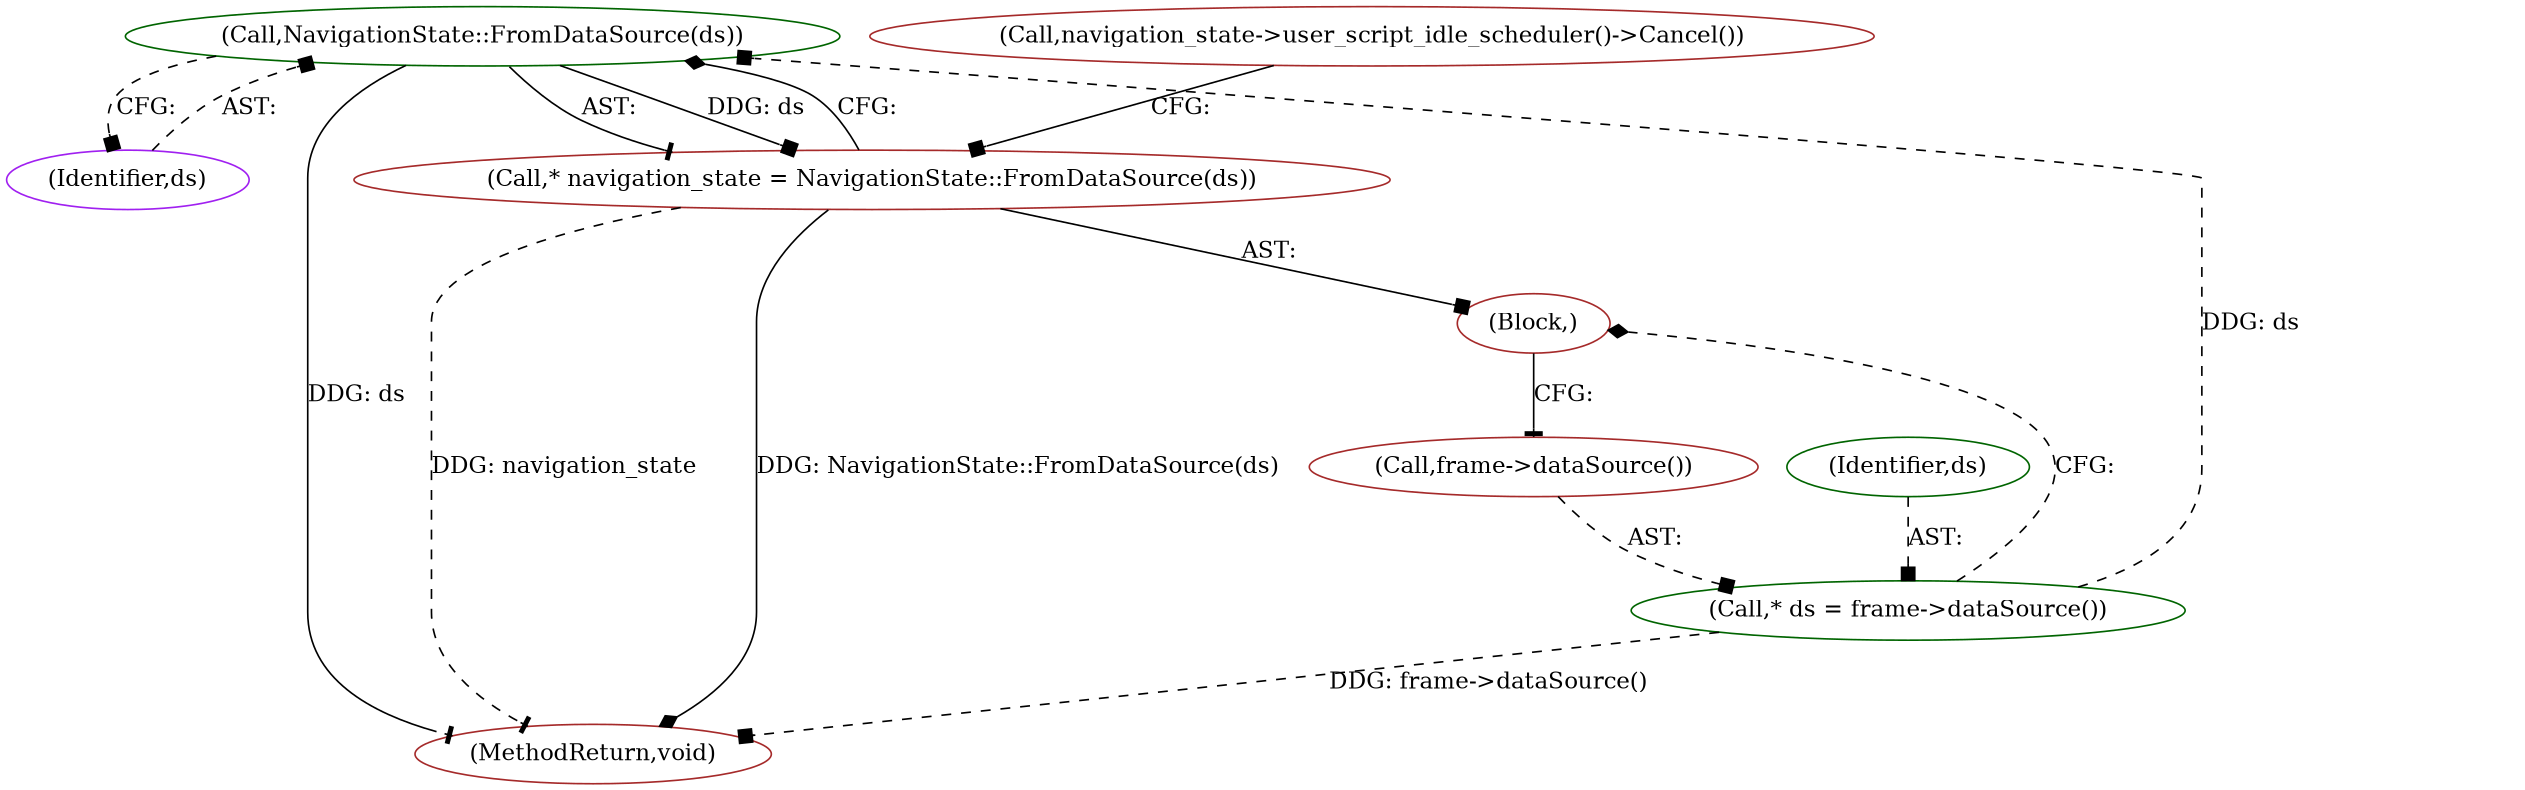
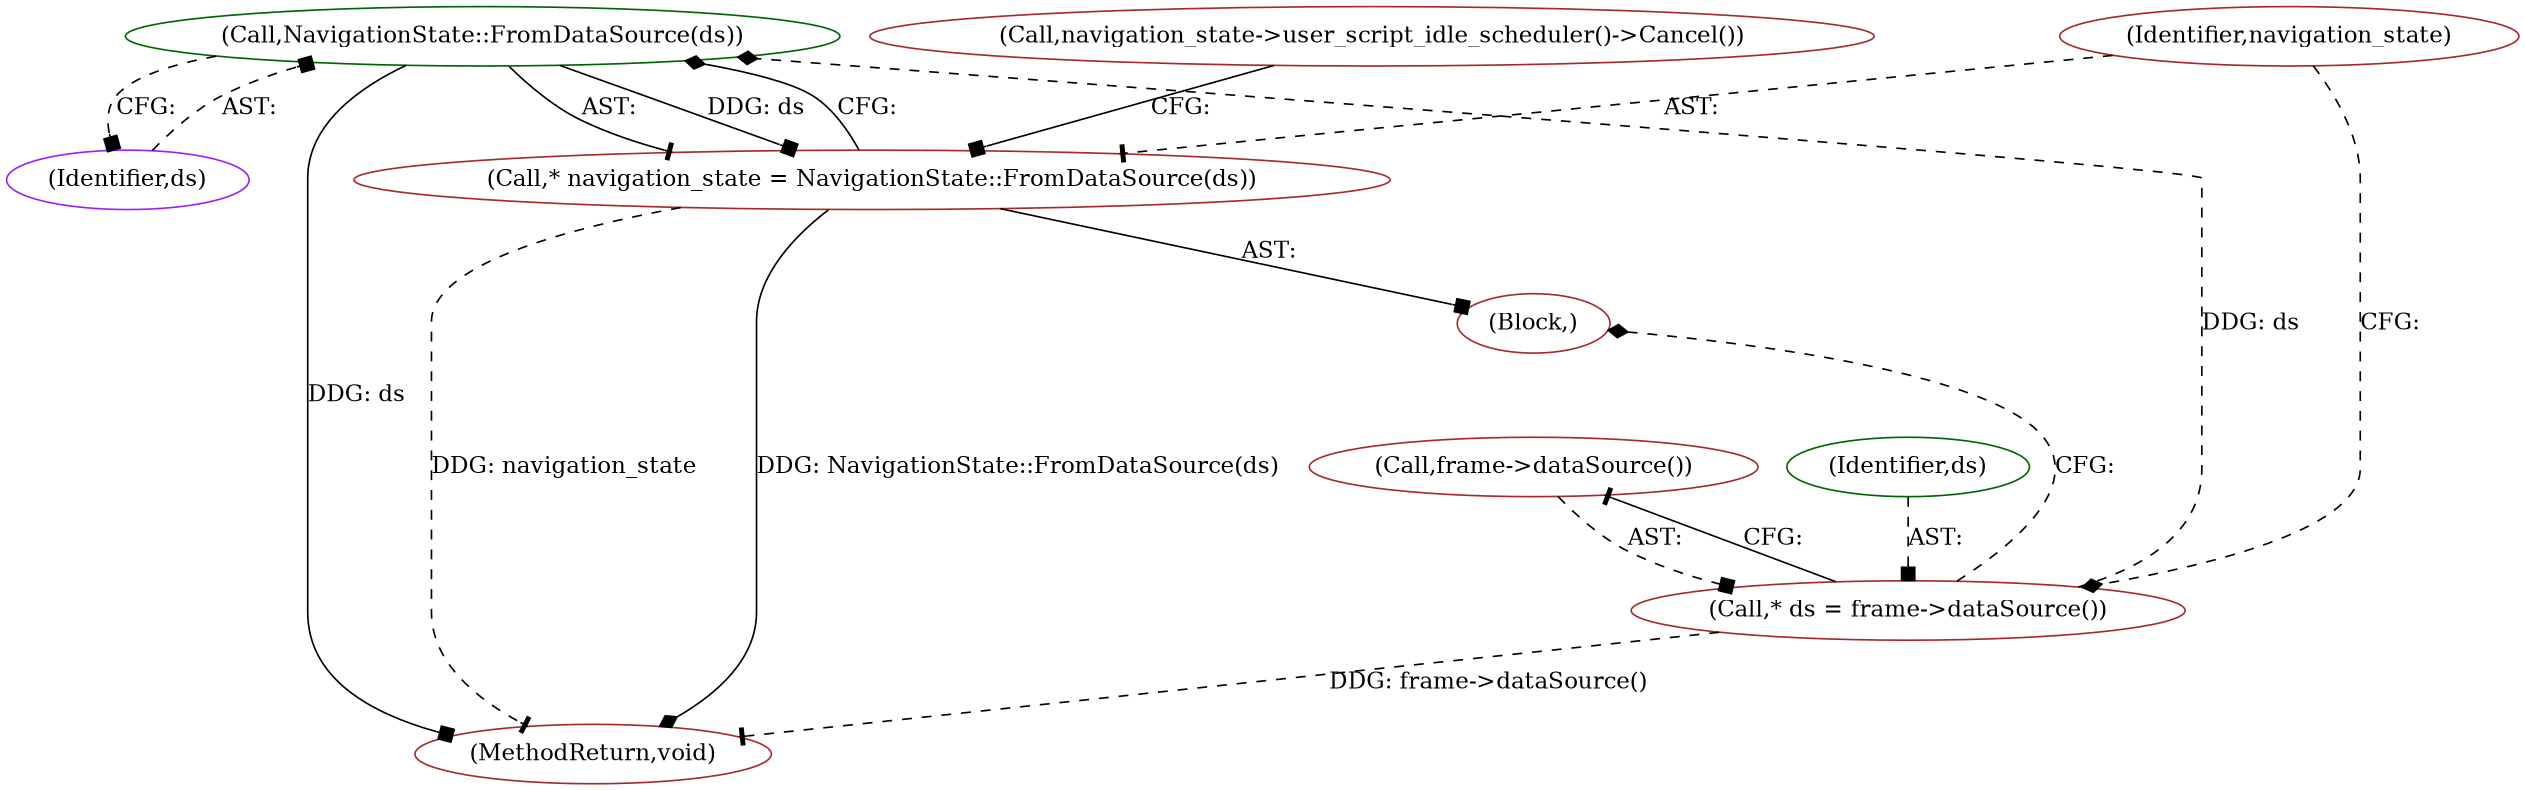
node "(Identifier,navigation_state)": added
edge "(Call,* ds = frame->dataSource())" -> "(Call,NavigationState::FromDataSource(ds))": arrowhead box -> diamond
edge "(Block,)" -> "(Call,frame->dataSource())": now "(Call,* ds = frame->dataSource())" -> "(Call,frame->dataSource())"
edge "(Call,NavigationState::FromDataSource(ds))" -> "(MethodReturn,void)": arrowhead tee -> box
node "(Call,* ds = frame->dataSource())": color darkgreen -> brown
edge "(Call,* ds = frame->dataSource())" -> "(MethodReturn,void)": arrowhead box -> tee
